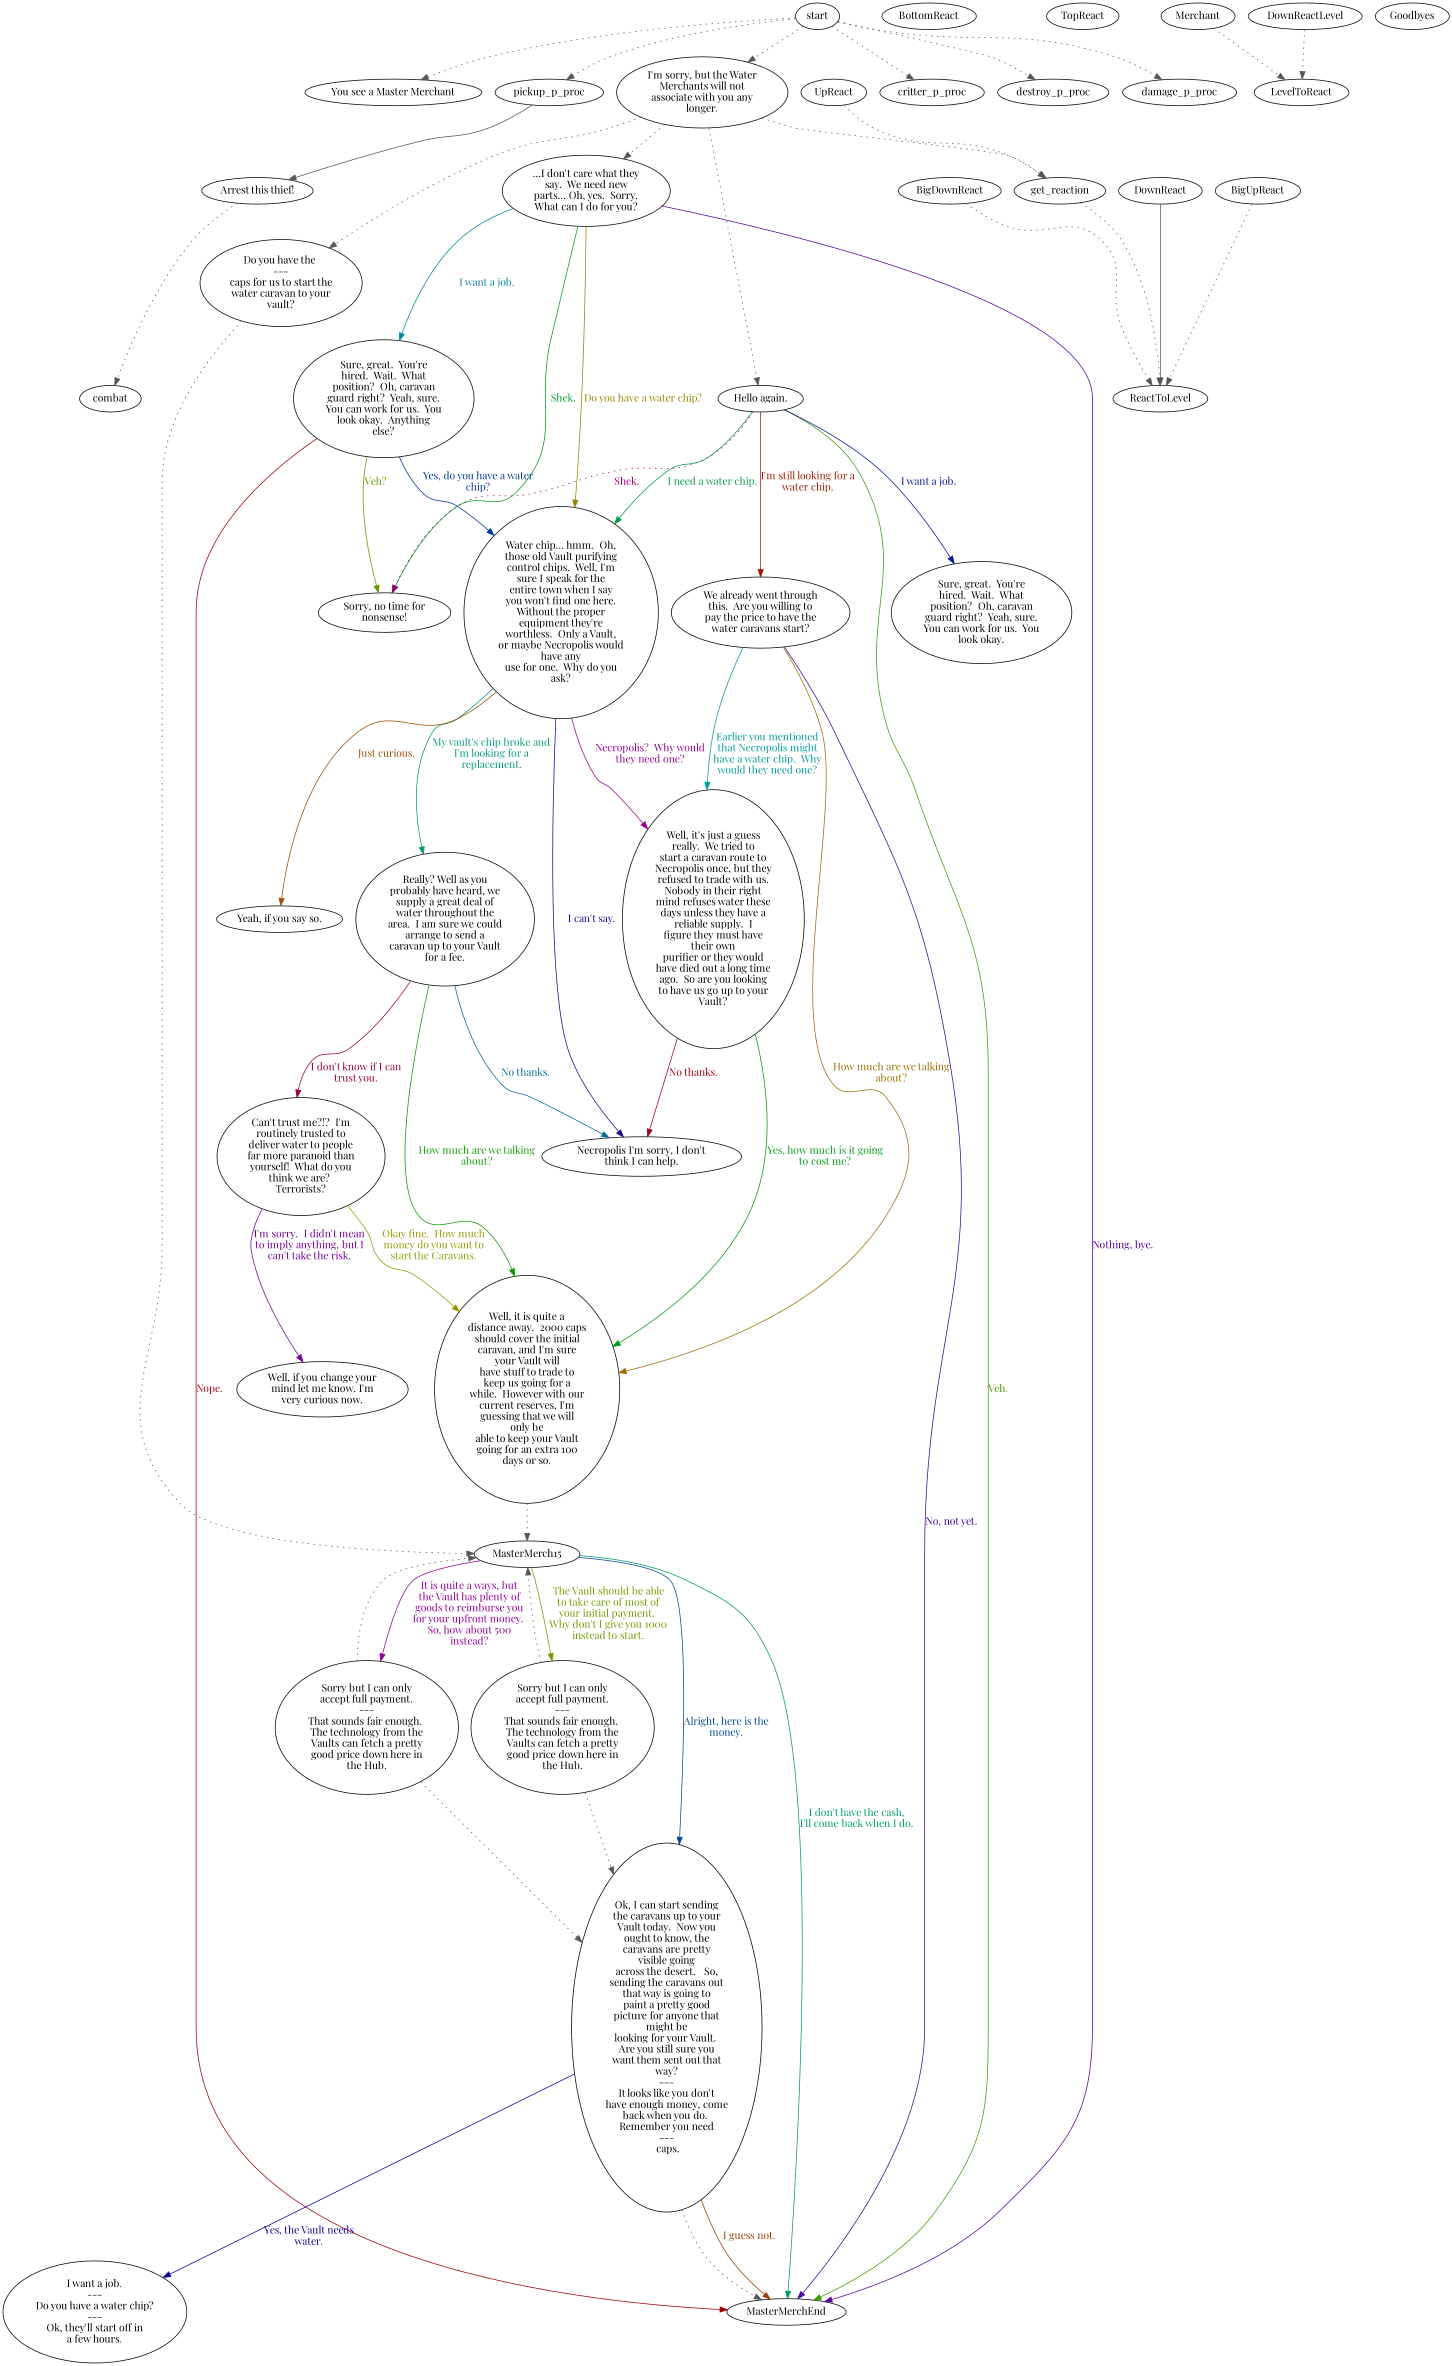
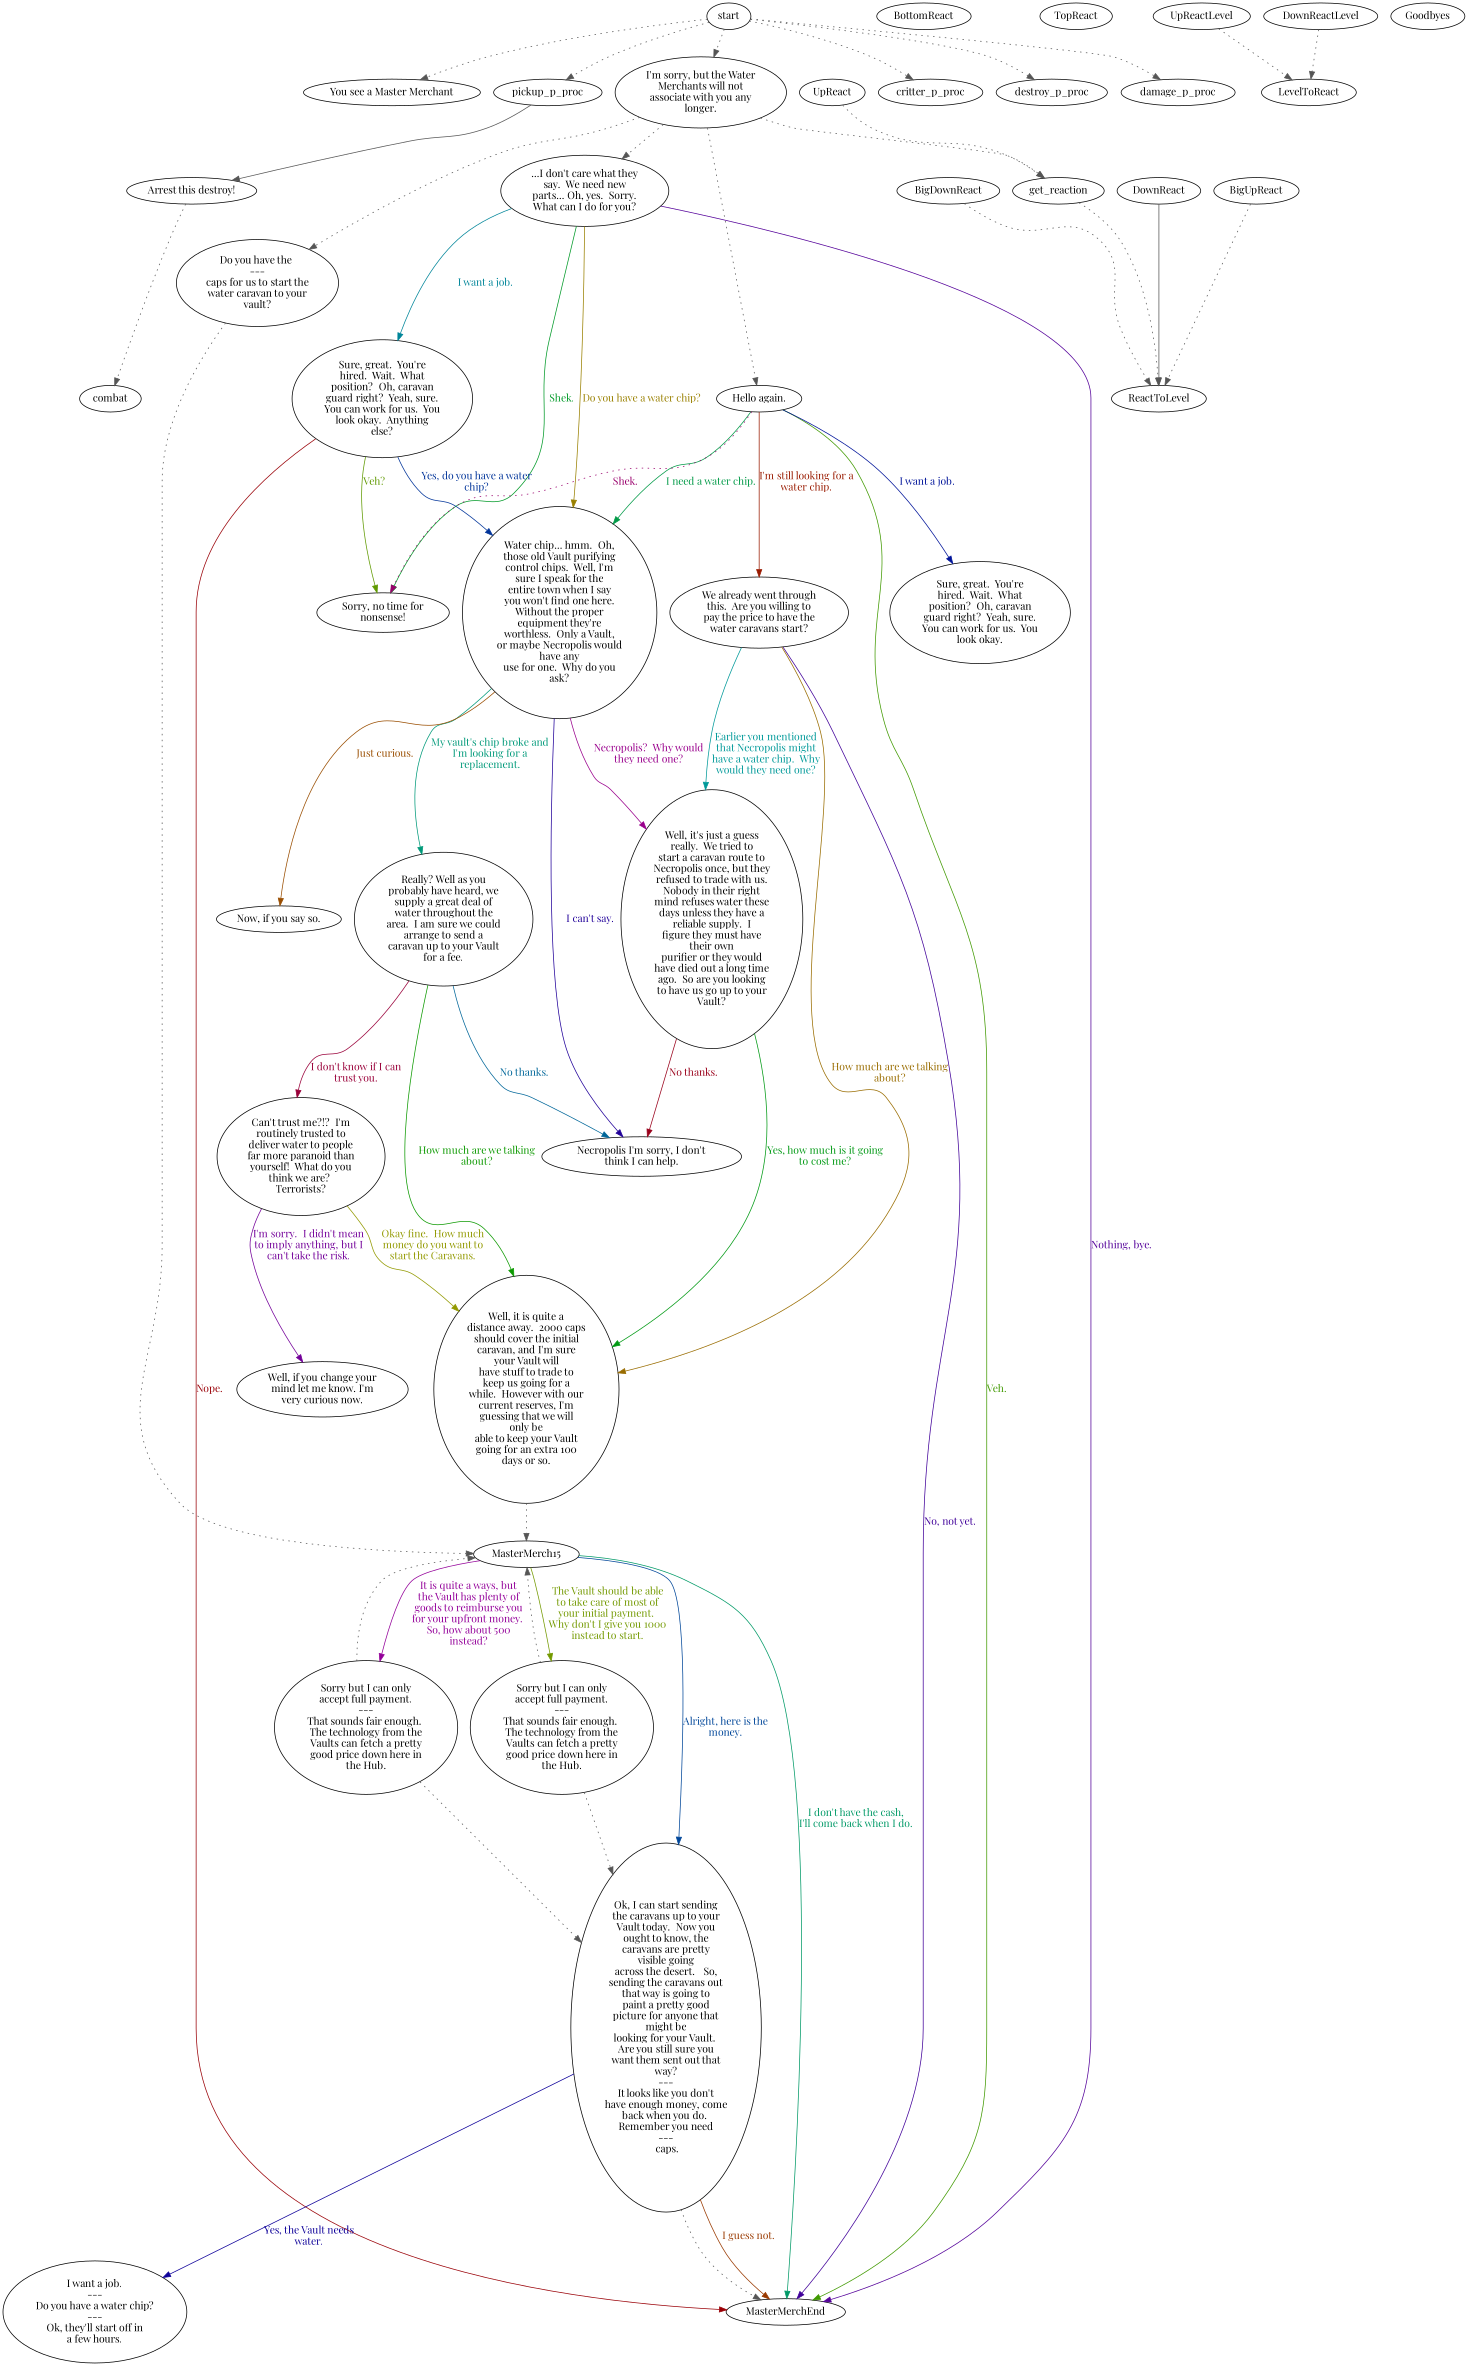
node "Merchant": label "Merchant" -> "UpReactLevel"
node "Arrest this thief!": label "Arrest this thief!" -> "Arrest this destroy!"
node "Yeah, if you say so.": label "Yeah, if you say so." -> "Now, if you say so."
